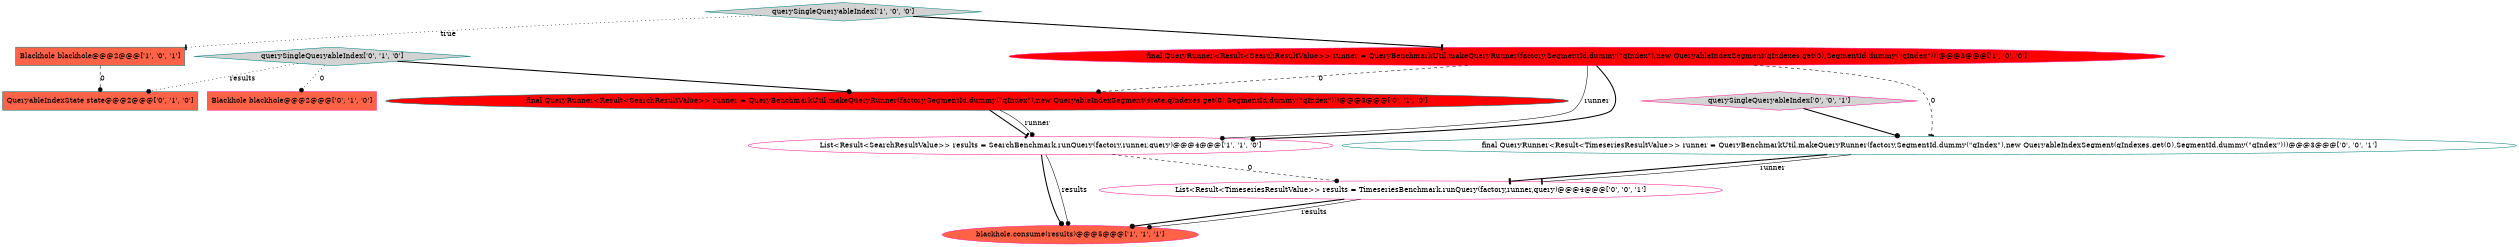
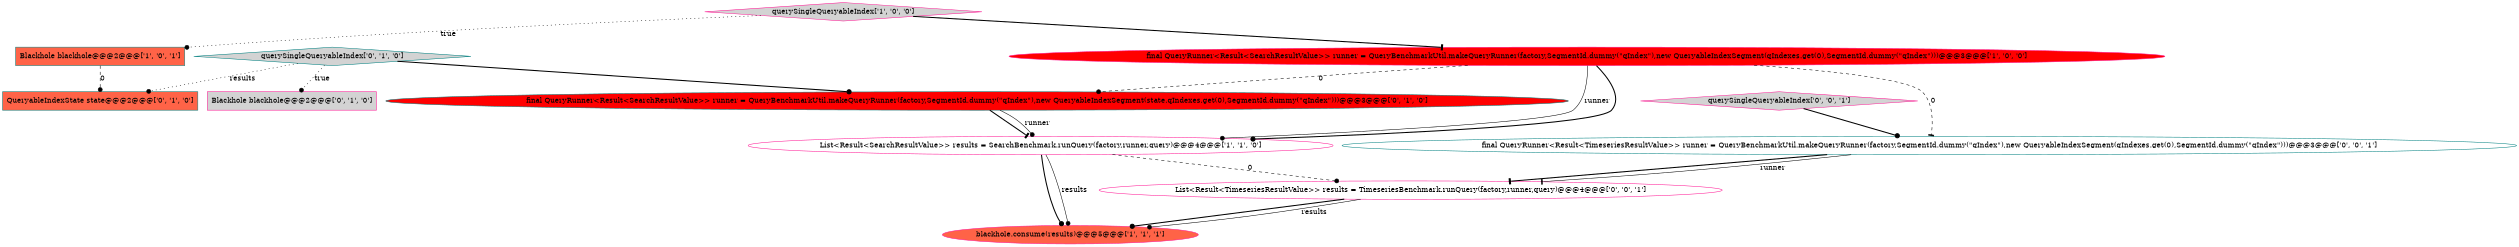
node "querySingleQueryableIndex['1', '0', '0']": color teal -> deeppink
edge "querySingleQueryableIndex['1', '0', '0']" -> "Blackhole blackhole@@@2@@@['1', '0', '1']": arrowhead tee -> dot
edge "querySingleQueryableIndex['0', '1', '0']" -> "Blackhole blackhole@@@2@@@['0', '1', '0']": label "0" -> "true"
node "Blackhole blackhole@@@2@@@['0', '1', '0']": fillcolor tomato -> lightgray
